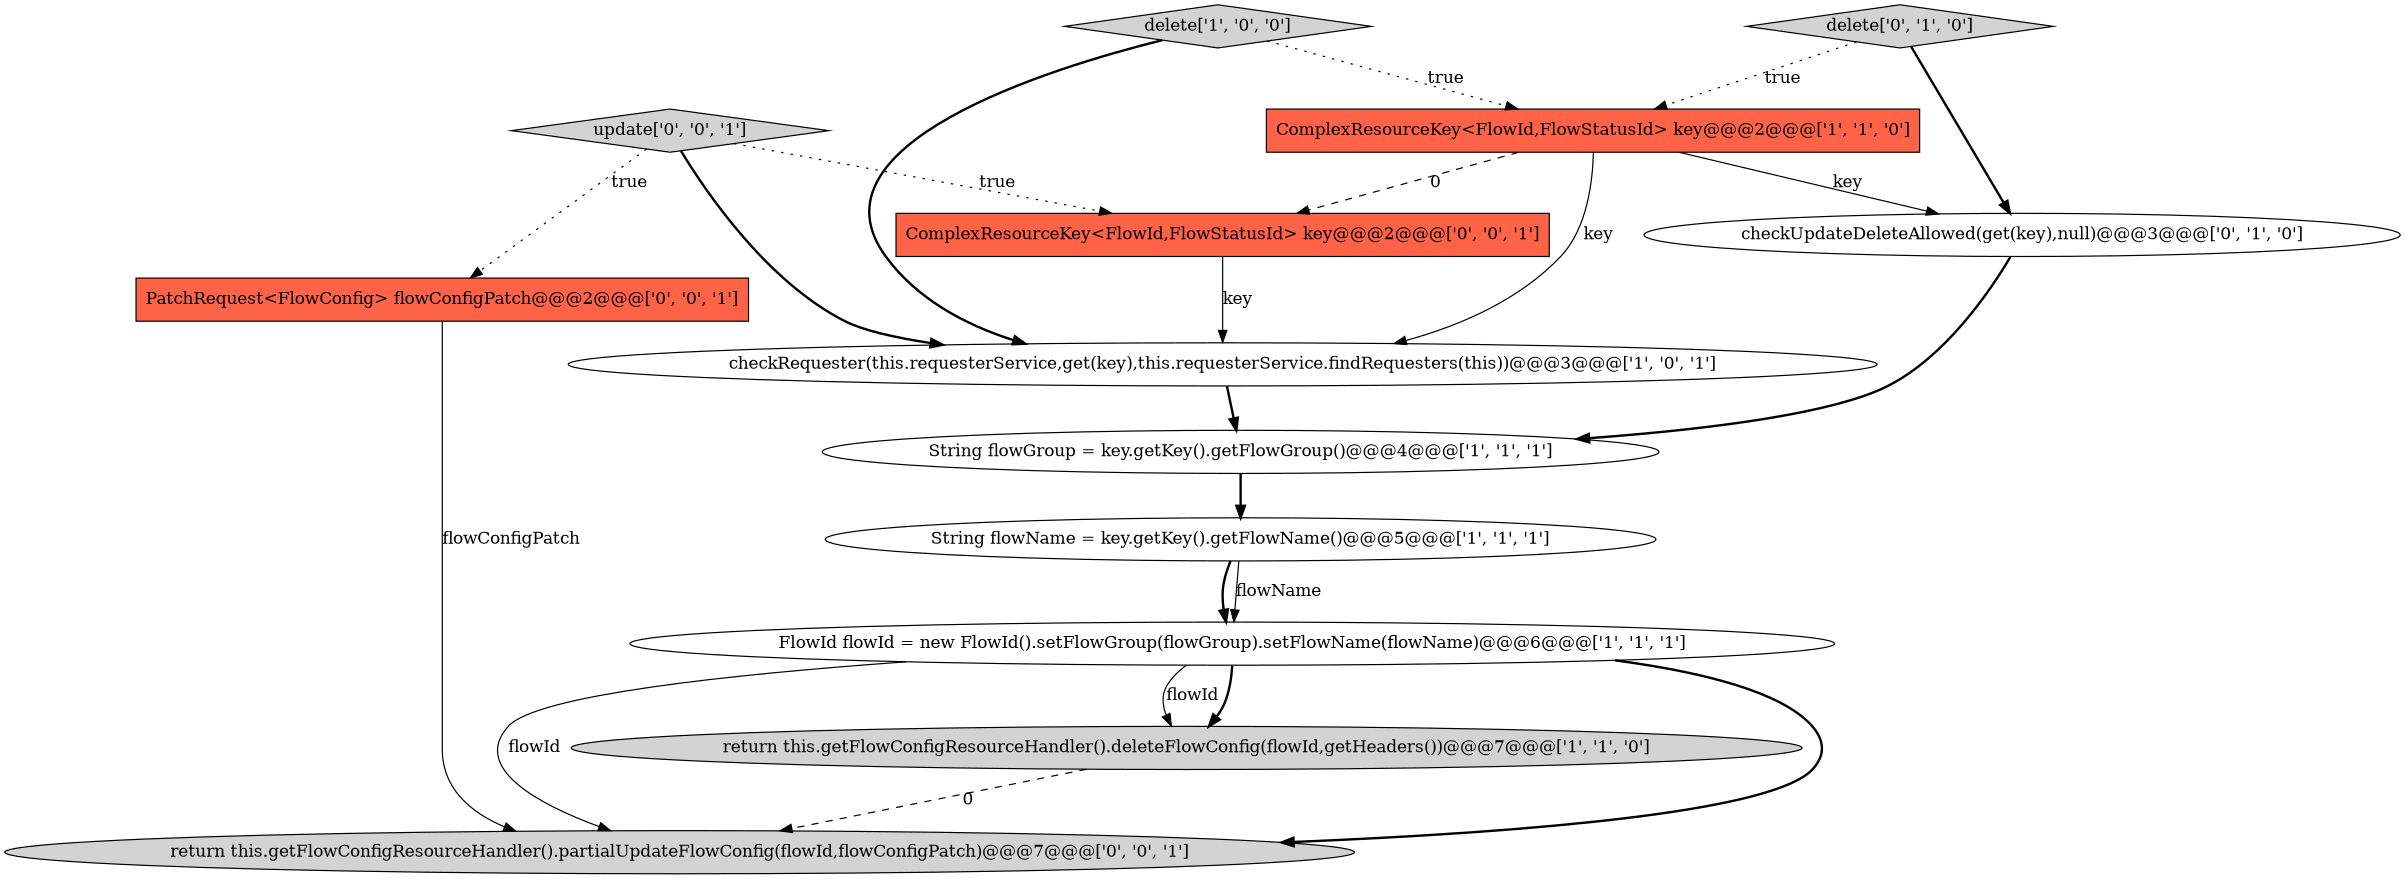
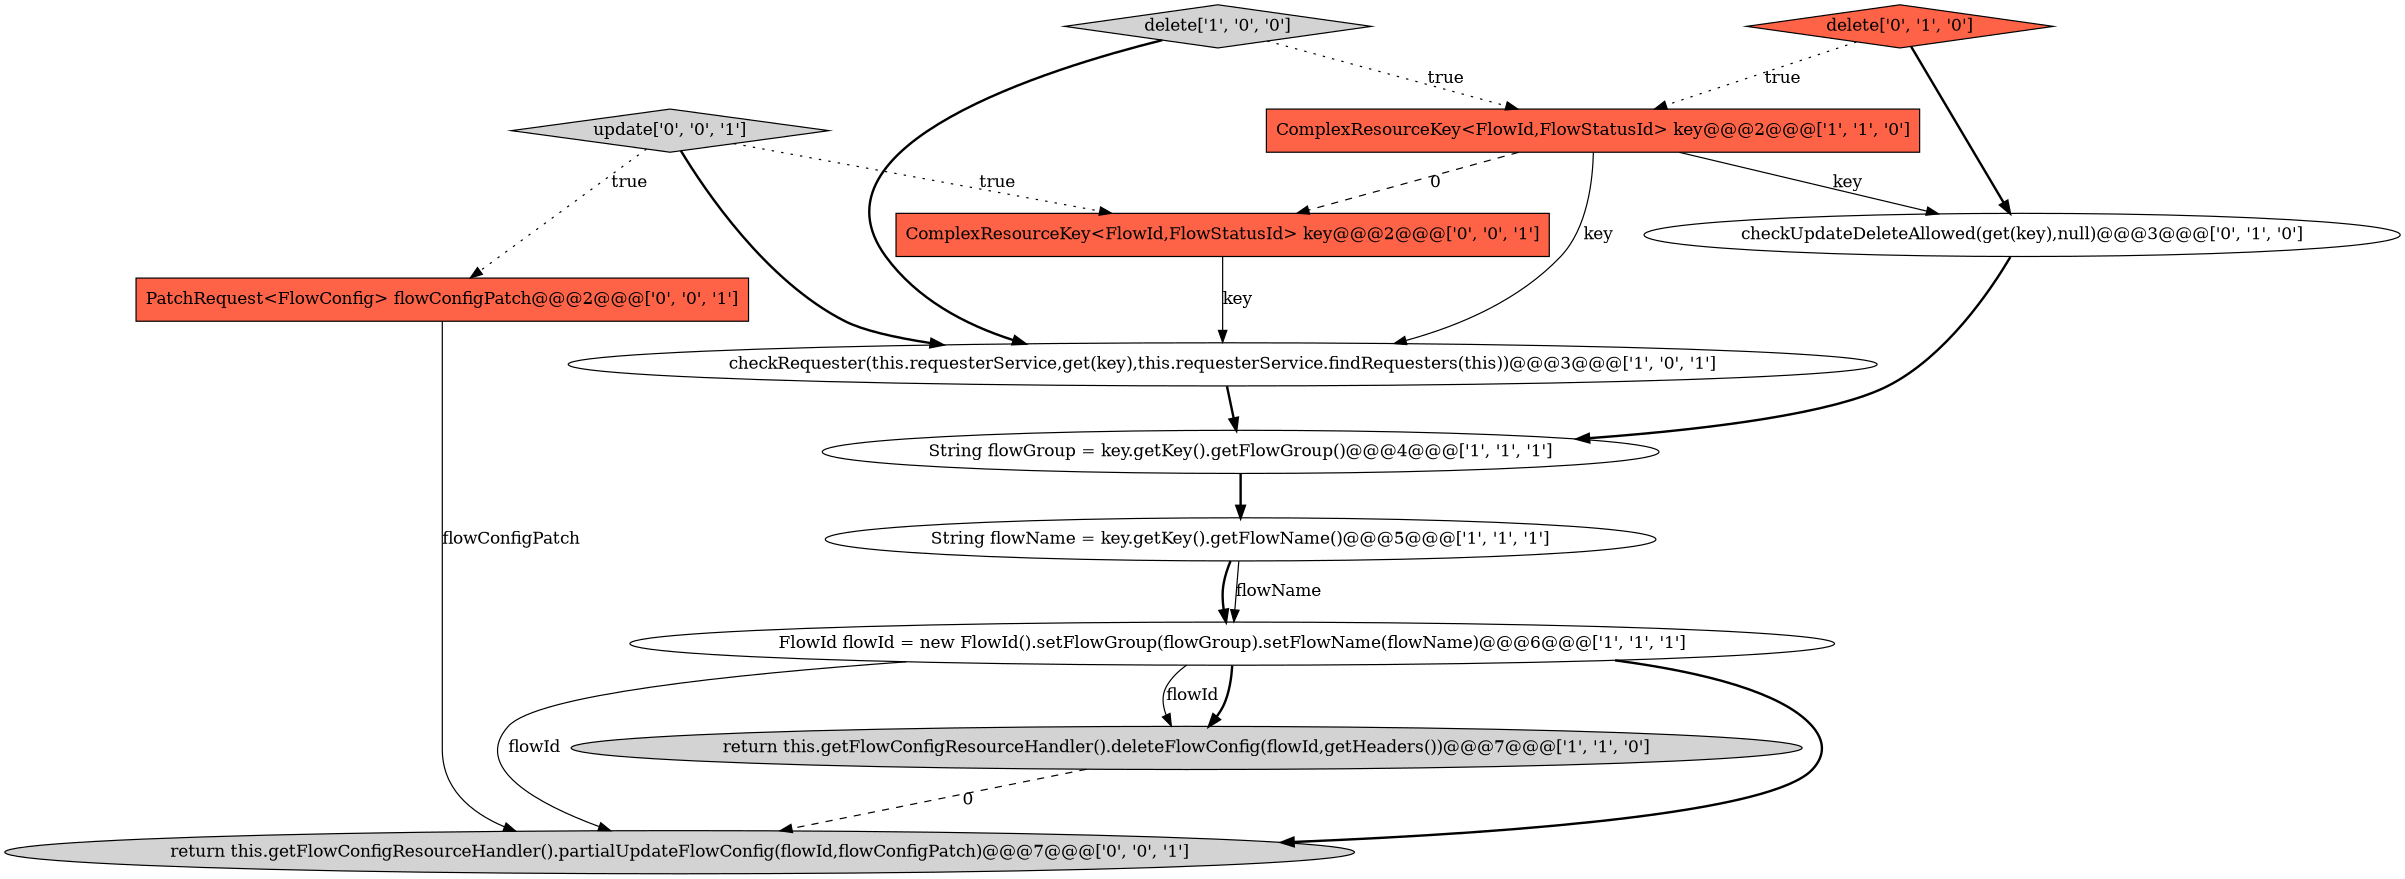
node "delete['0', '1', '0']": fillcolor lightgray -> tomato
